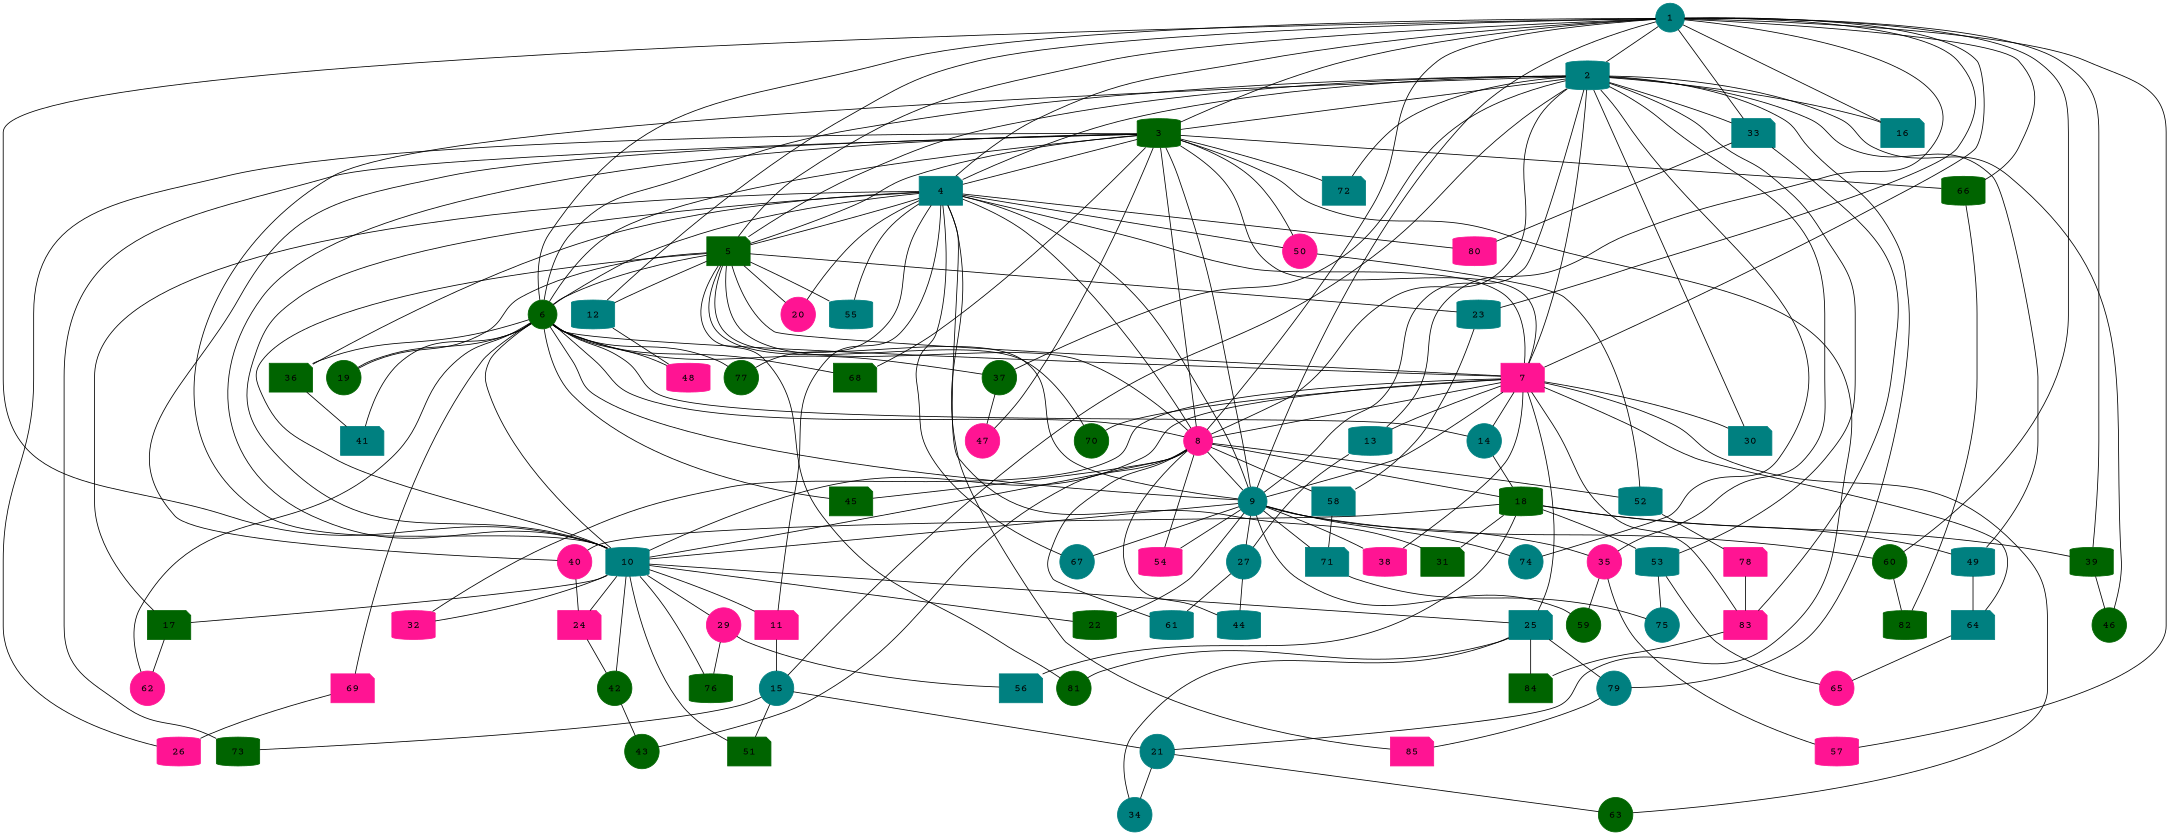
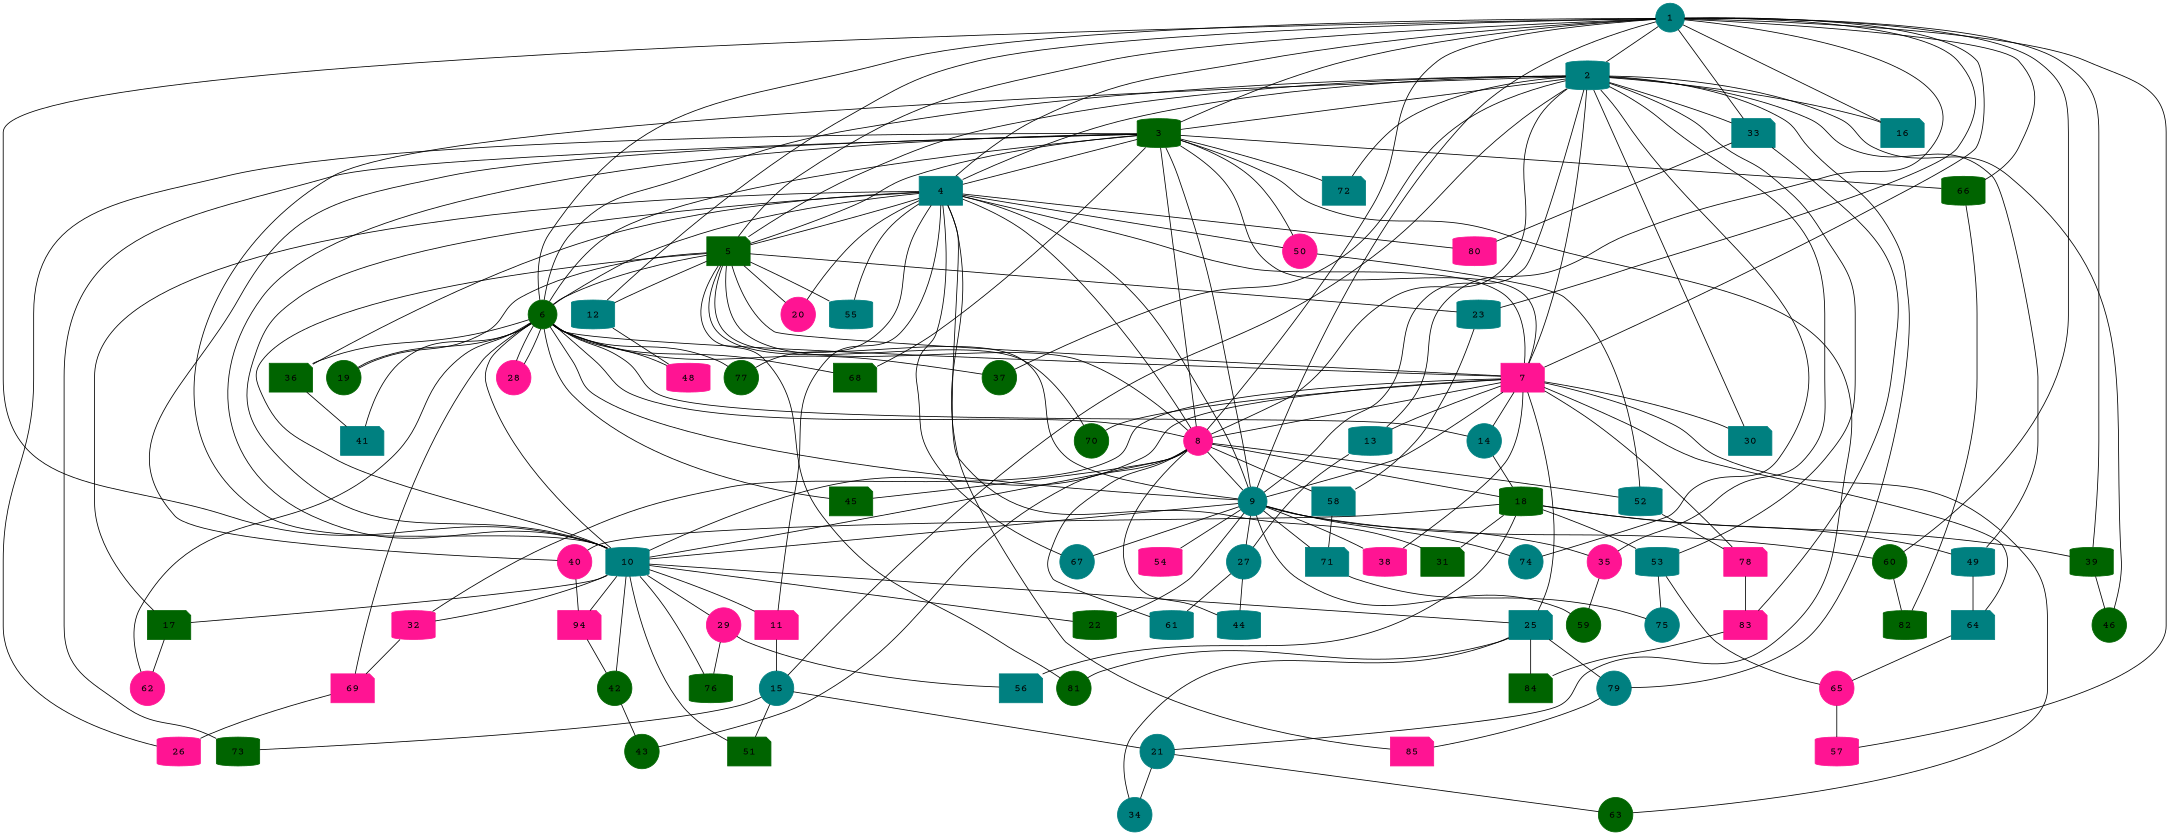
node "28": added
node "47": removed
edge "8" -- "54": removed
edge "7" -- "83": now "7" -- "78"
node "24": label "24" -> "94"
edge "32" -- "69": added
edge "35" -- "57": now "65" -- "57"
